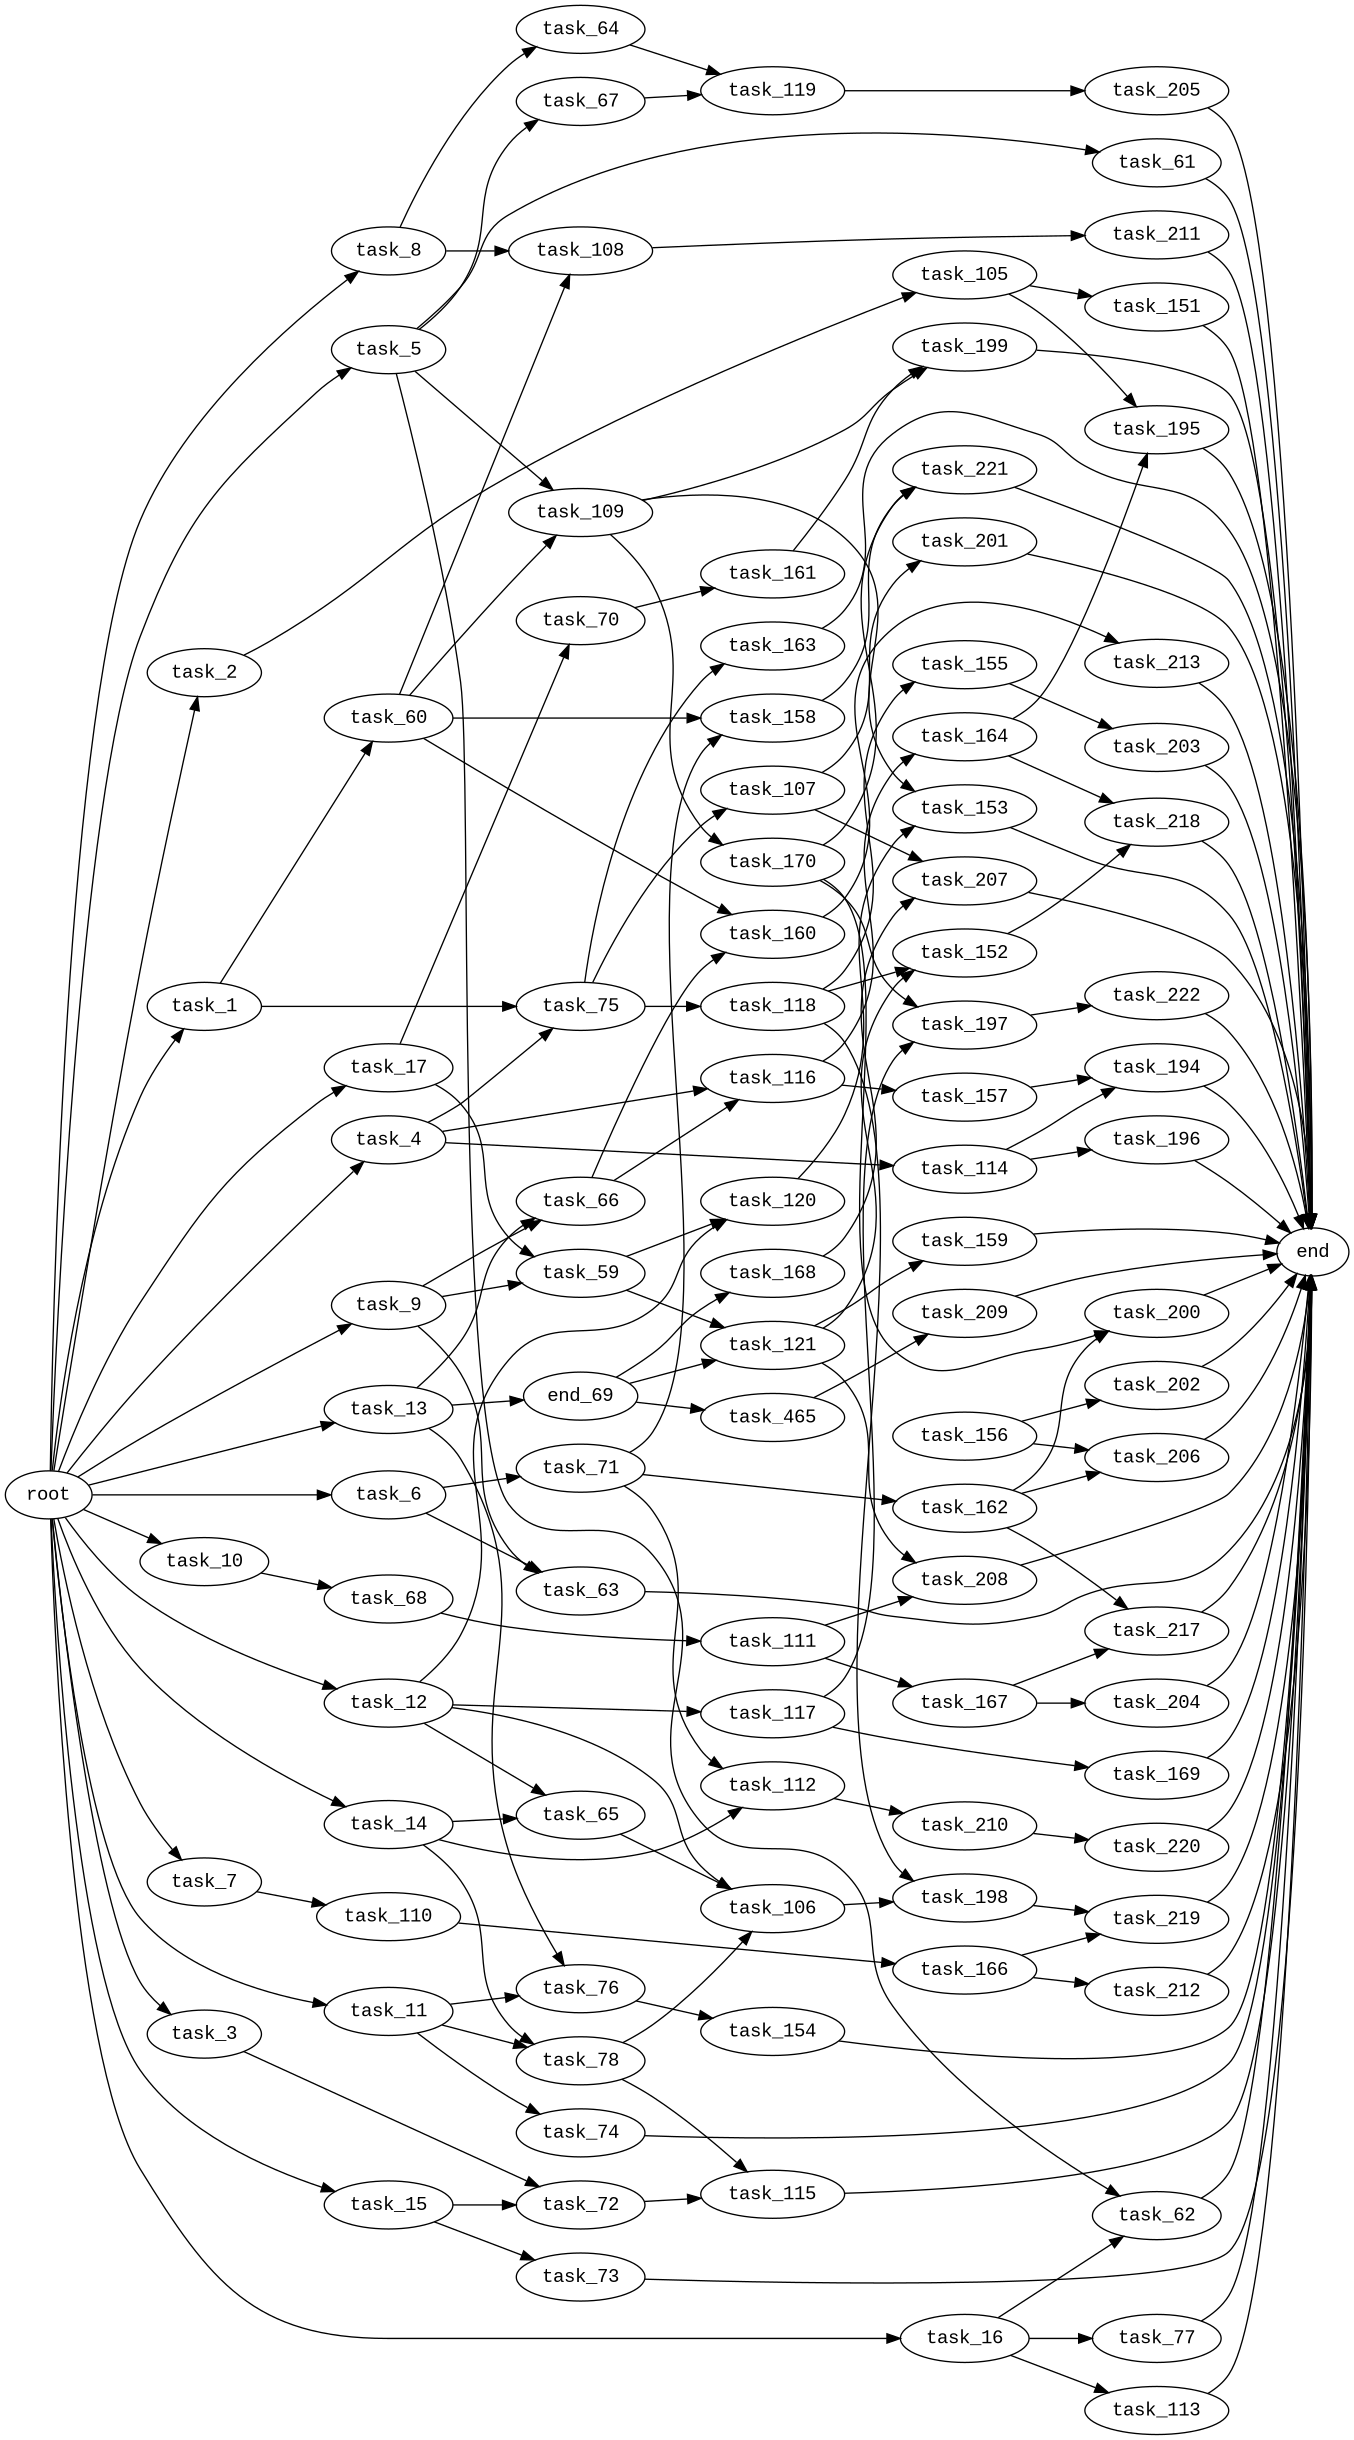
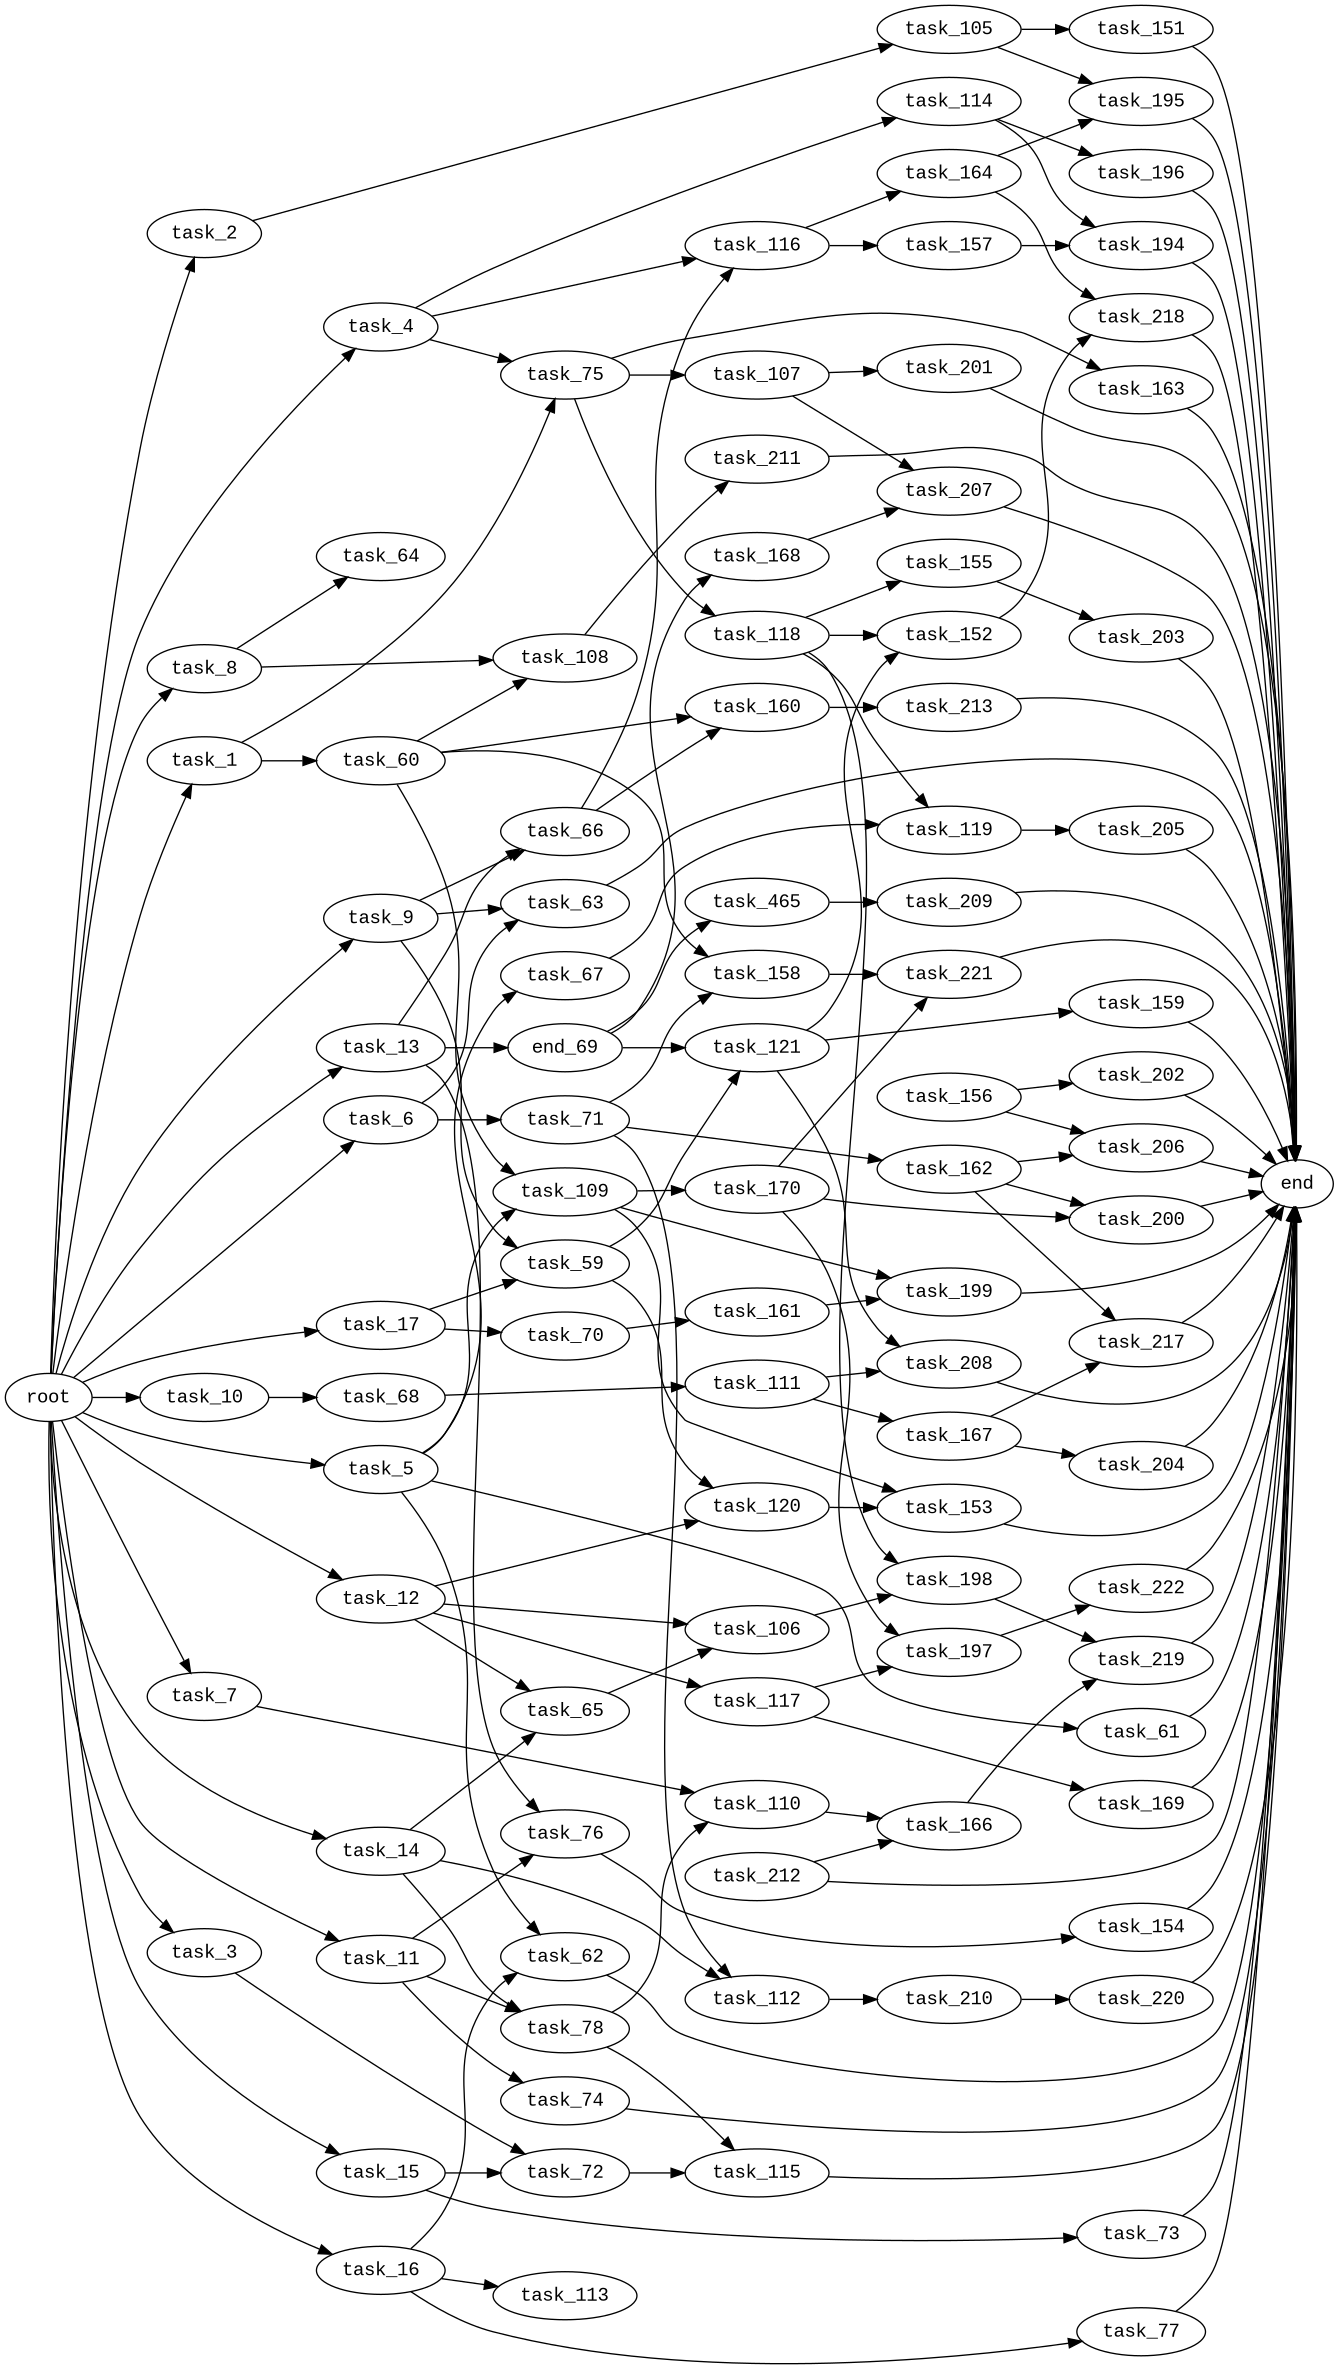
edge "task_64" -> "task_119": now "task_118" -> "task_119"
edge "task_113" -> "end": removed
edge "task_166" -> "task_212": reversed
edge "task_78" -> "task_106": now "task_78" -> "task_110"
